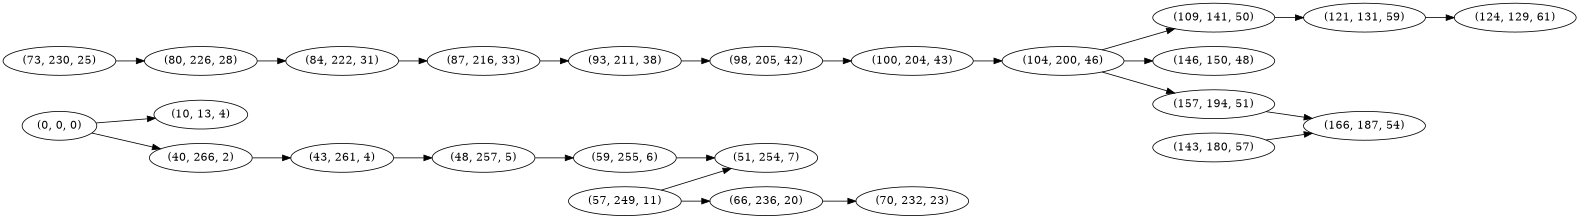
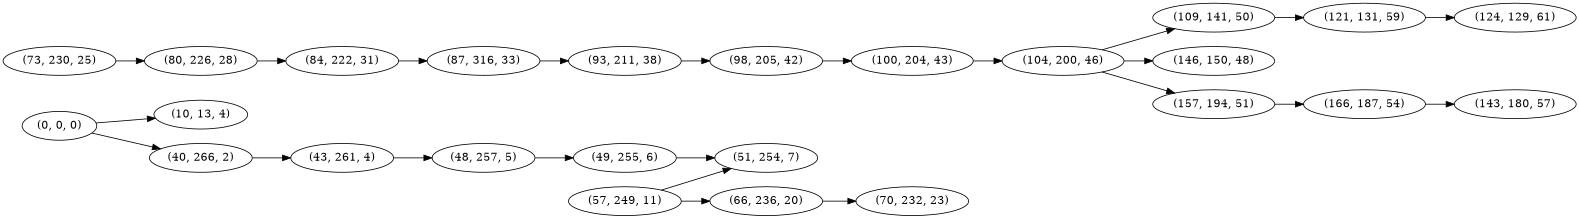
node "(87, 216, 33)": label "(87, 216, 33)" -> "(87, 316, 33)"
edge "(143, 180, 57)" -> "(166, 187, 54)": reversed
node "(59, 255, 6)": label "(59, 255, 6)" -> "(49, 255, 6)"
